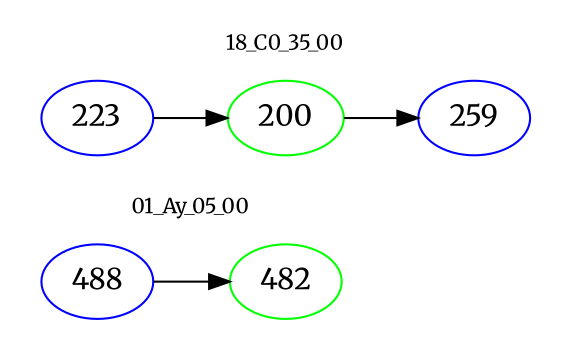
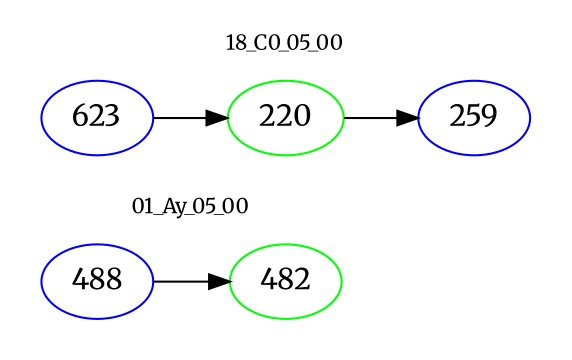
cluster "18_C0_35_00": label "18_C0_35_00" -> "18_C0_05_00"
node "223": label "223" -> "623"
node "200": label "200" -> "220"
